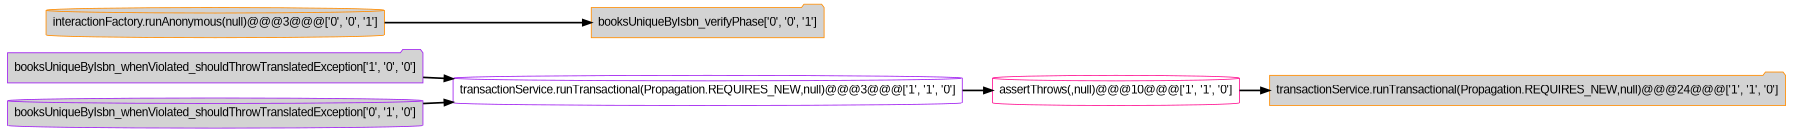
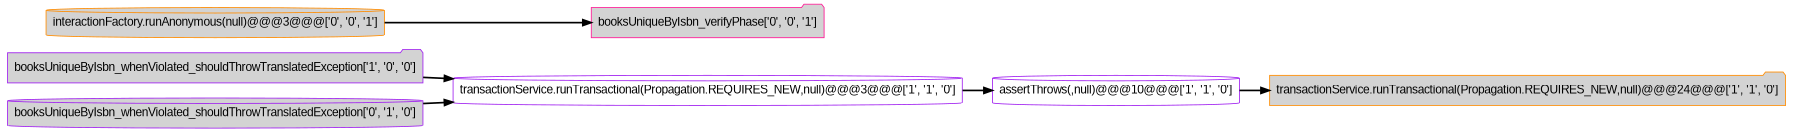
node "booksUniqueByIsbn_verifyPhase['0', '0', '1']": color darkorange -> deeppink
node "assertThrows(,null)@@@10@@@['1', '1', '0']": color deeppink -> purple
